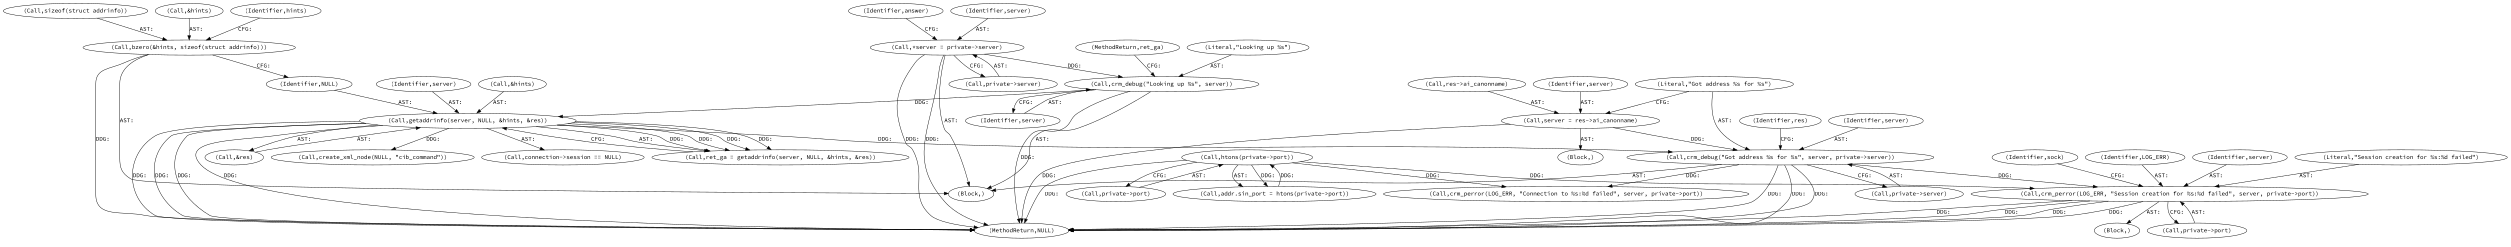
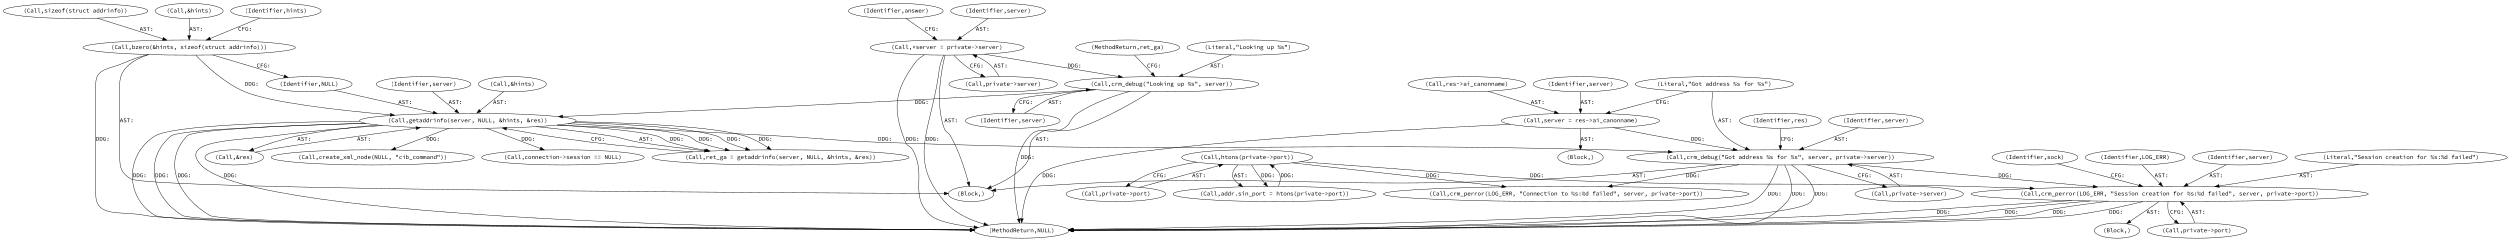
edge "(Call,bzero(&hints, sizeof(struct addrinfo)))" -> "(Call,getaddrinfo(server, NULL, &hints, &res))": added, label "DDG:"
edge "(Call,getaddrinfo(server, NULL, &hints, &res))" -> "(Call,connection->session == NULL)": label "AST: " -> "DDG: "
edge "(Call,htons(private->port))" -> "(MethodReturn,NULL)": removed, label "DDG:"
